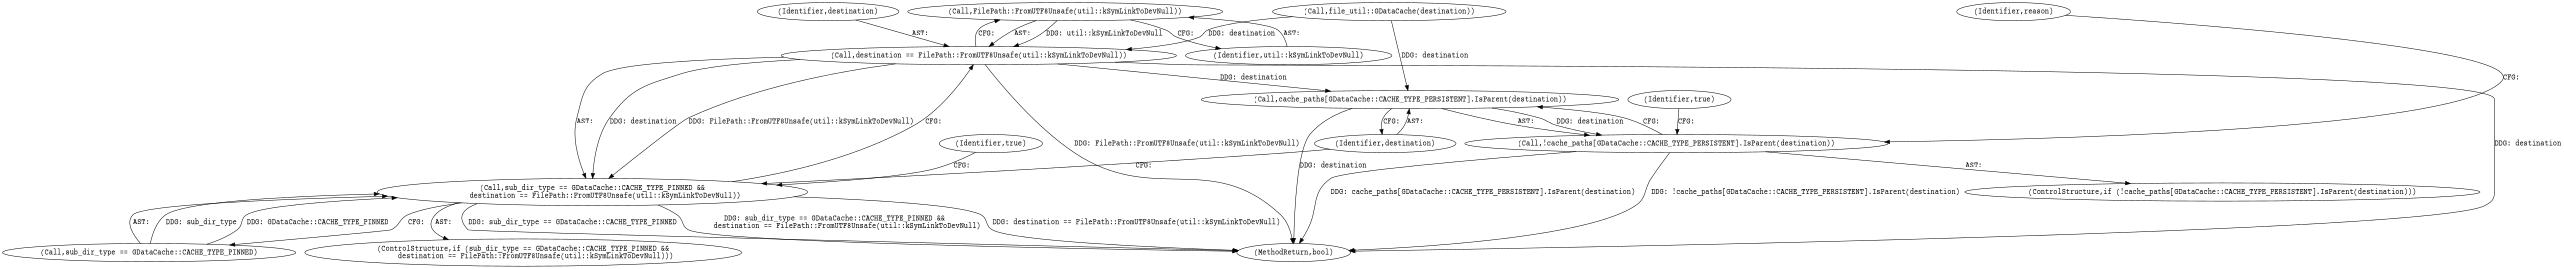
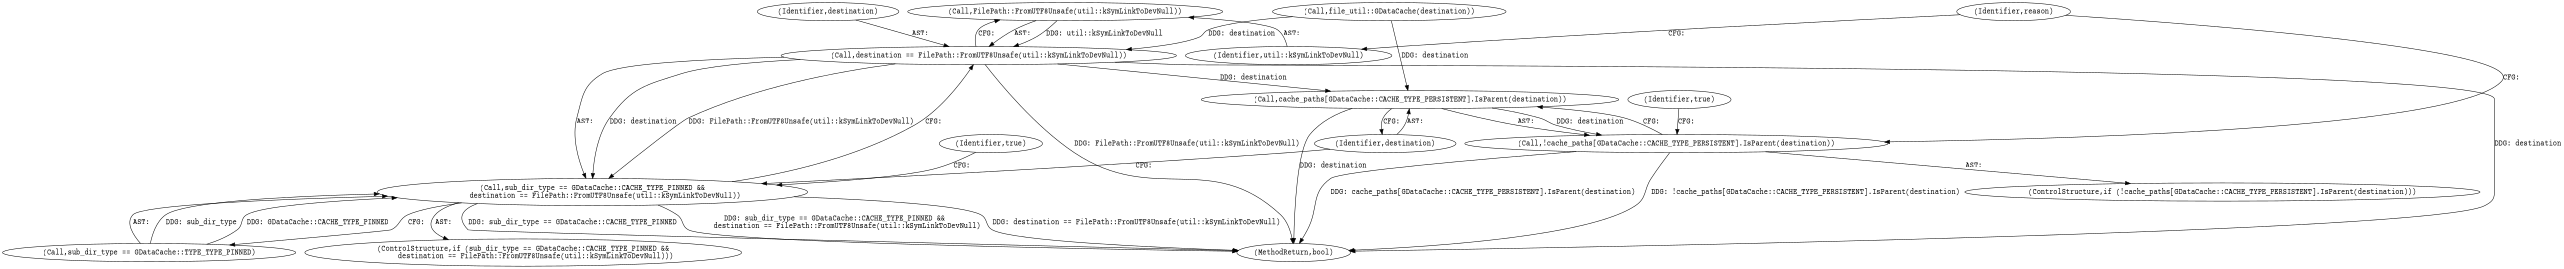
edge "(Call,FilePath::FromUTF8Unsafe(util::kSymLinkToDevNull))" -> "(Identifier,util::kSymLinkToDevNull)": now "(Identifier,reason)" -> "(Identifier,util::kSymLinkToDevNull)"
node "(Call,sub_dir_type == GDataCache::CACHE_TYPE_PINNED)": label "(Call,sub_dir_type == GDataCache::CACHE_TYPE_PINNED)" -> "(Call,sub_dir_type == GDataCache::TYPE_TYPE_PINNED)"
